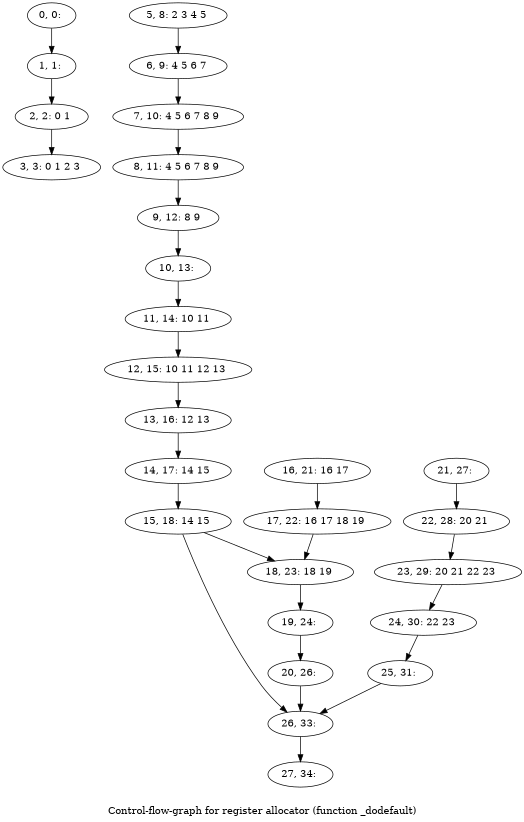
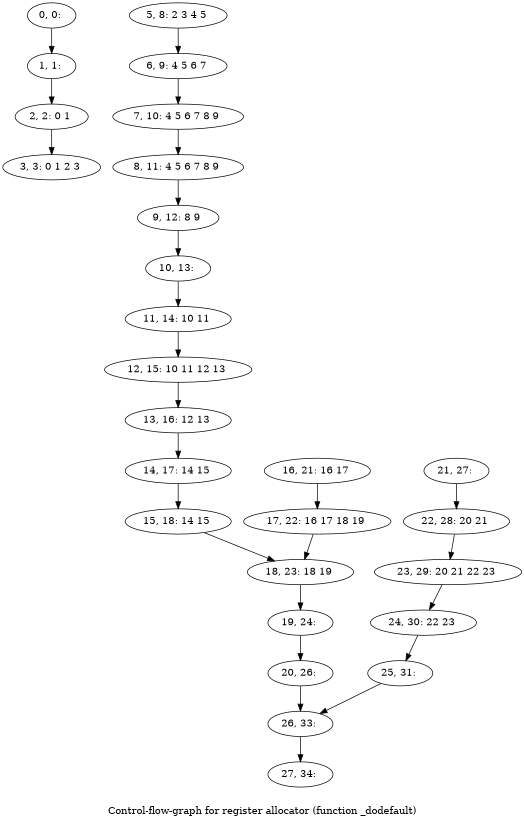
edge "15, 18: 14 15" -> "26, 33:": removed
